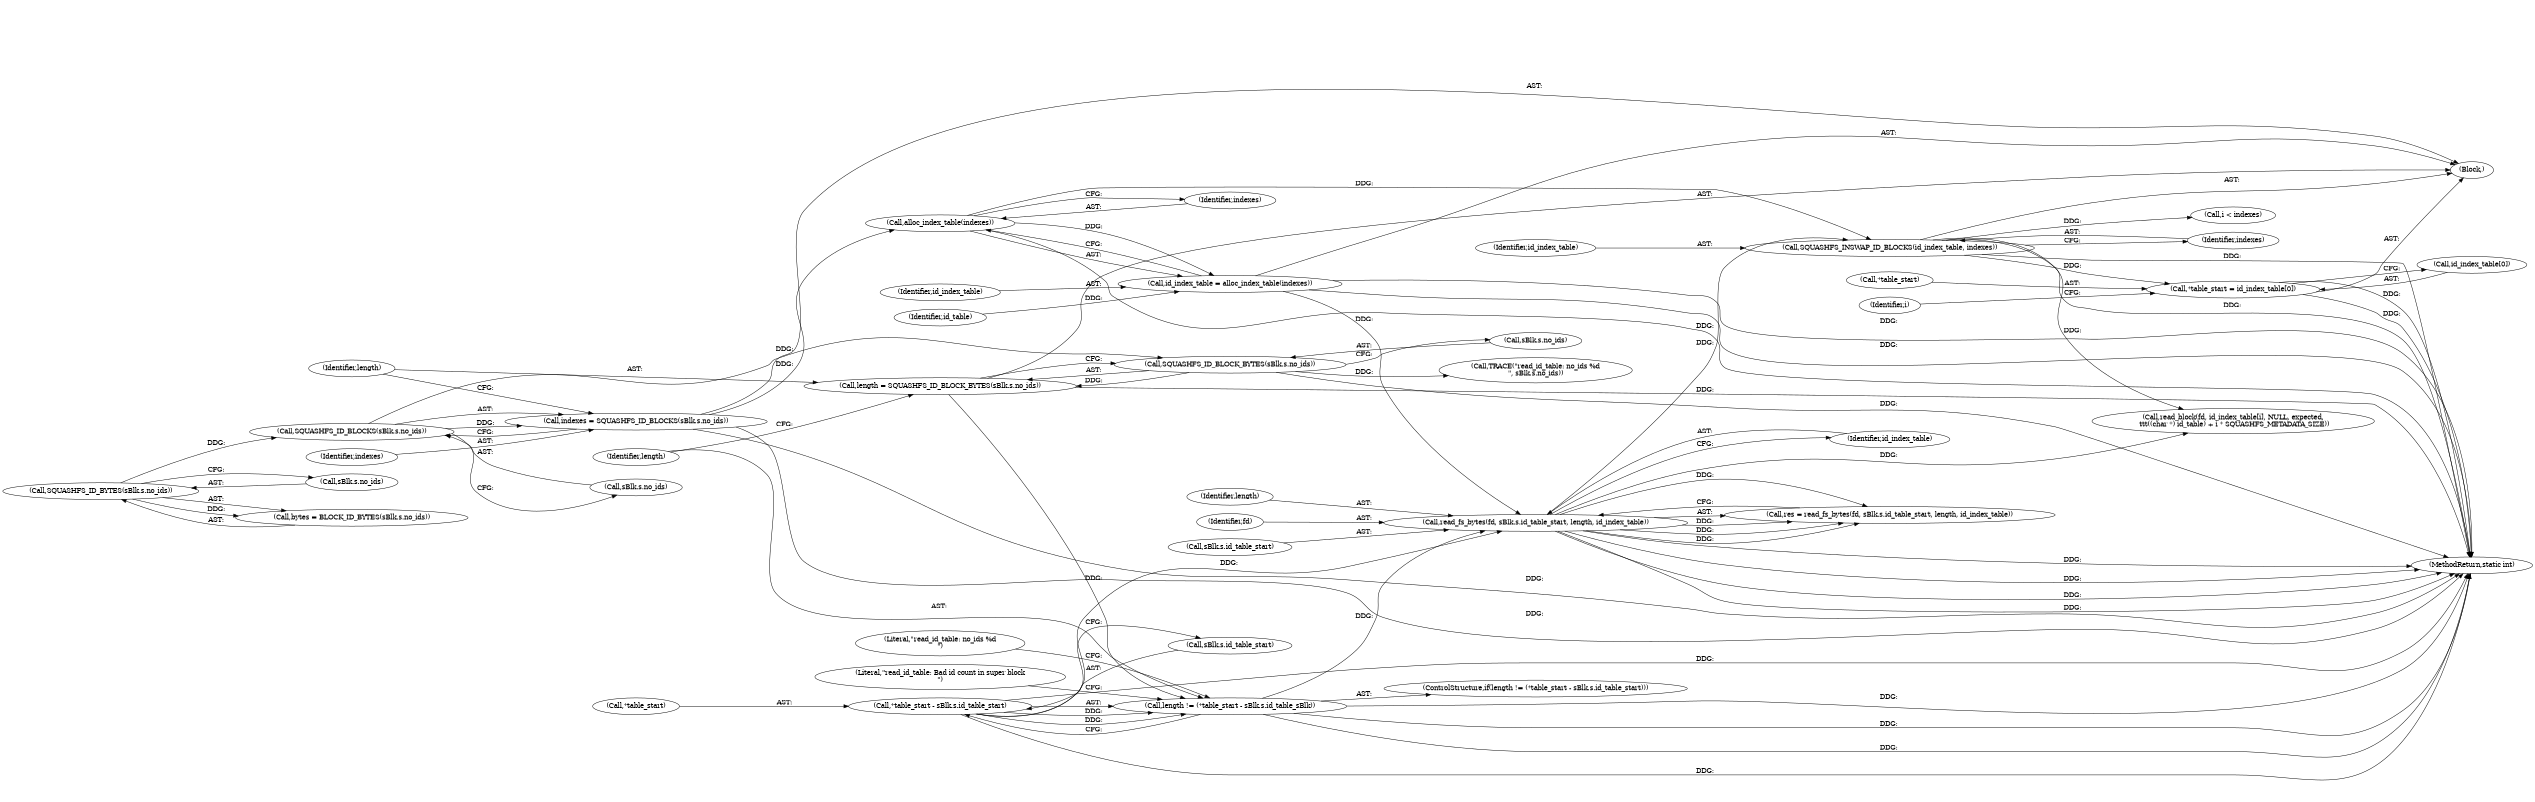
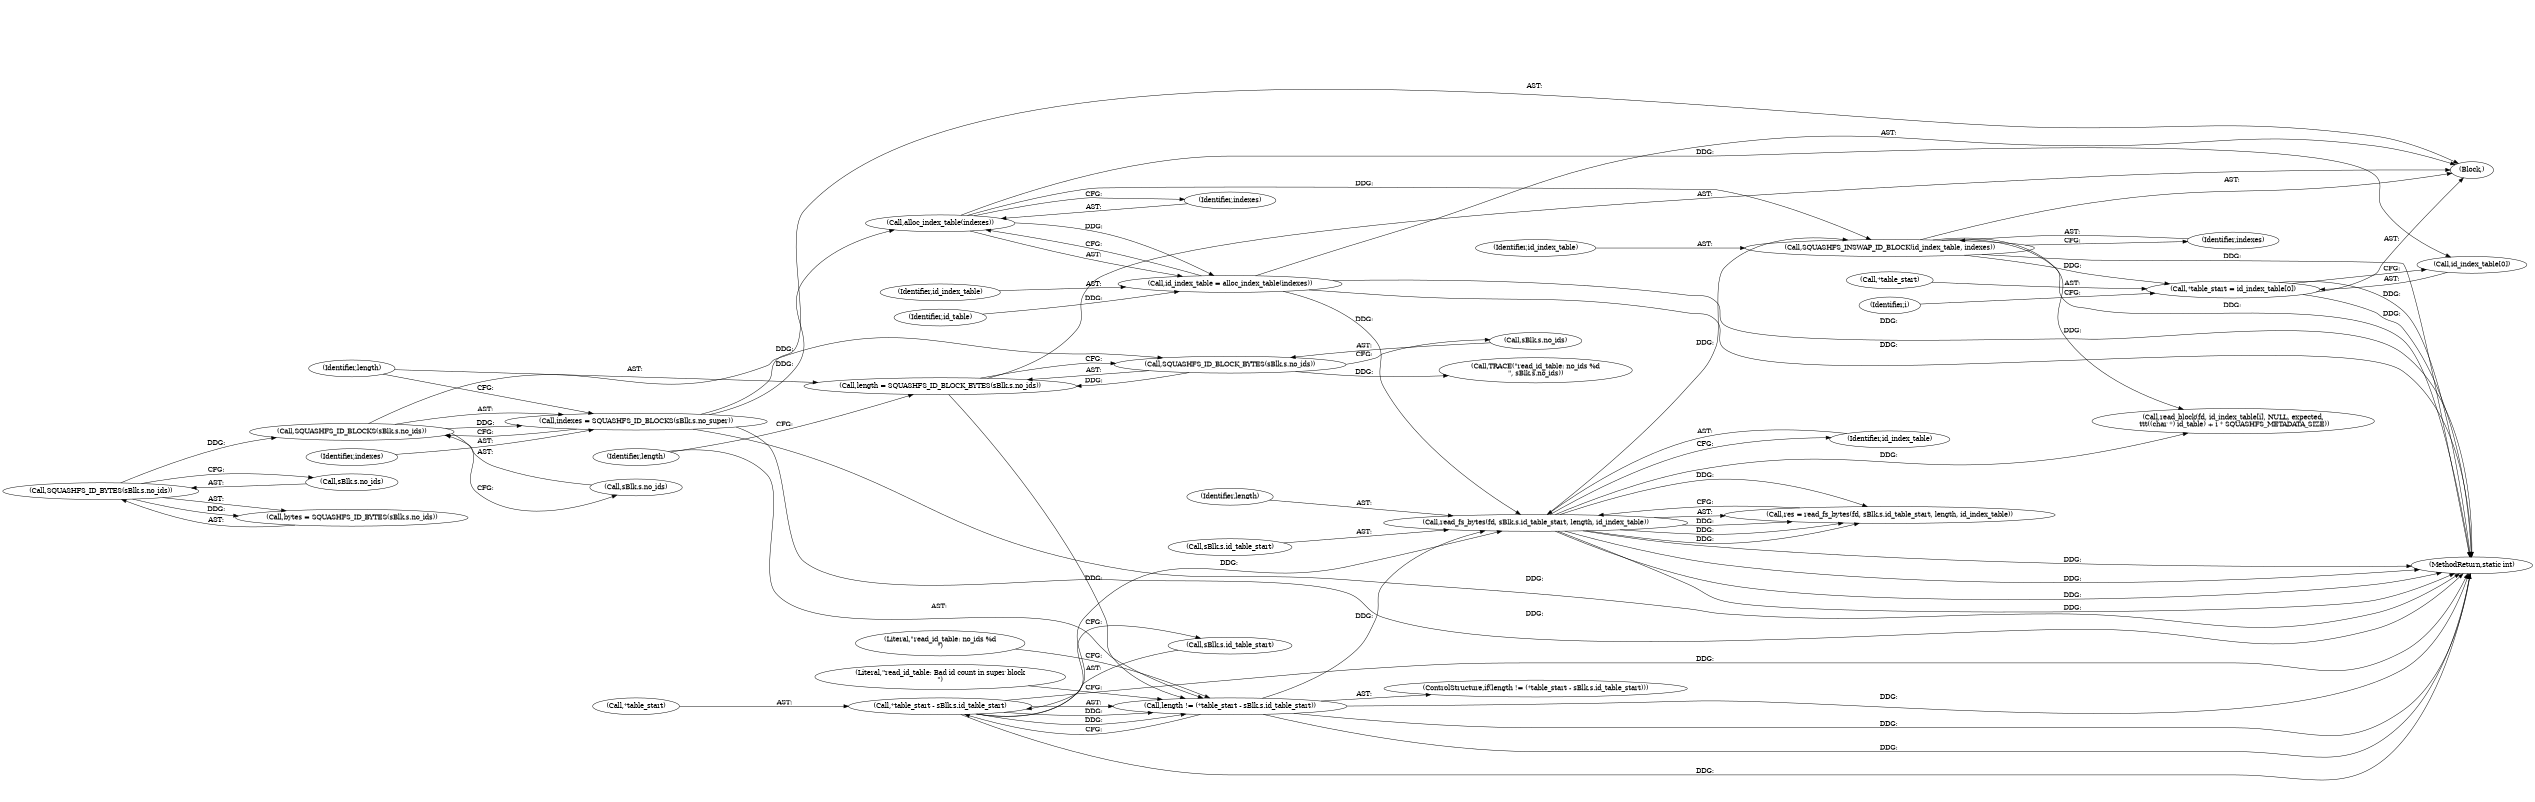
node "(Call,i < indexes)": removed
node "(Call,SQUASHFS_INSWAP_ID_BLOCKS(id_index_table, indexes))": label "(Call,SQUASHFS_INSWAP_ID_BLOCKS(id_index_table, indexes))" -> "(Call,SQUASHFS_INSWAP_ID_BLOCK(id_index_table, indexes))"
edge "(Call,alloc_index_table(indexes))" -> "(MethodReturn,static int)": now "(Call,alloc_index_table(indexes))" -> "(Call,id_index_table[0])"
edge "(Call,length = SQUASHFS_ID_BLOCK_BYTES(sBlk.s.no_ids))" -> "(MethodReturn,static int)": removed, label "DDG:"
edge "(Call,SQUASHFS_ID_BLOCK_BYTES(sBlk.s.no_ids))" -> "(MethodReturn,static int)": removed, label "DDG:"
node "(Call,indexes = SQUASHFS_ID_BLOCKS(sBlk.s.no_ids))": label "(Call,indexes = SQUASHFS_ID_BLOCKS(sBlk.s.no_ids))" -> "(Call,indexes = SQUASHFS_ID_BLOCKS(sBlk.s.no_super))"
node "(Call,bytes = BLOCK_ID_BYTES(sBlk.s.no_ids))": label "(Call,bytes = BLOCK_ID_BYTES(sBlk.s.no_ids))" -> "(Call,bytes = SQUASHFS_ID_BYTES(sBlk.s.no_ids))"
node "(Identifier,fd)": removed
node "(Call,length != (*table_start - sBlk.s.id_table_sBlk))": label "(Call,length != (*table_start - sBlk.s.id_table_sBlk))" -> "(Call,length != (*table_start - sBlk.s.id_table_start))"
